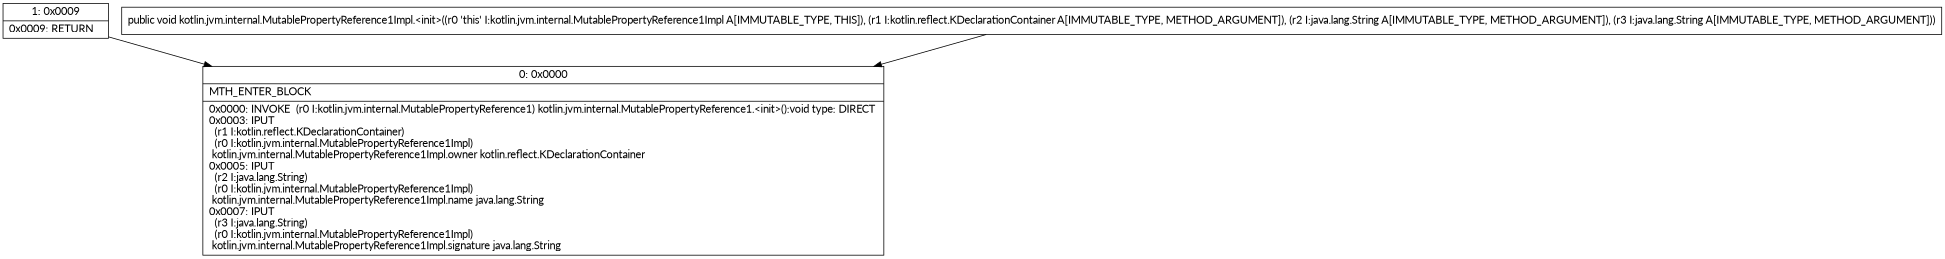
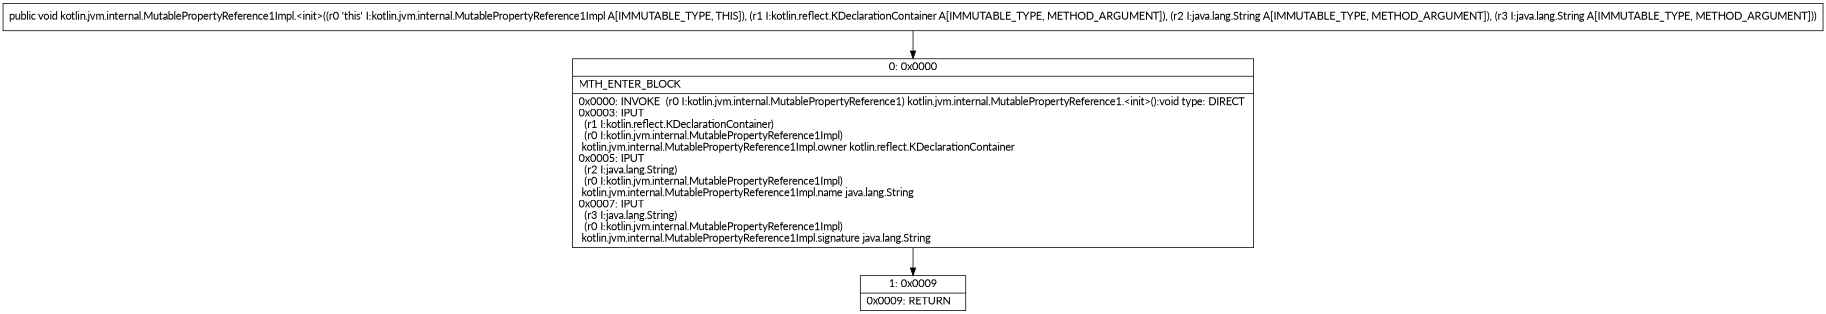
edge "1: 0x0009" -> "0: 0x0000": reversed
